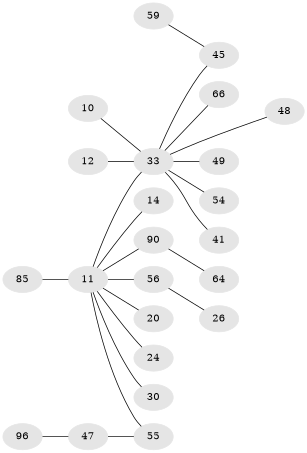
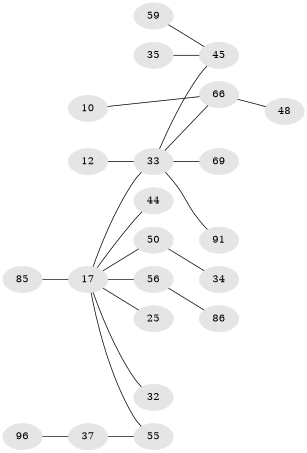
node "35": added
edge "10" -- "33": now "10" -- "66"
edge "48" -- "33": now "48" -- "66"
node "49": label "49" -> "69"
node "14": label "14" -> "44"
node "54": removed
node "90": label "90" -> "50"
node "41": label "41" -> "91"
node "11": label "11" -> "17"
node "64": label "64" -> "34"
node "20": label "20" -> "25"
node "26": label "26" -> "86"
node "24": removed
node "30": label "30" -> "32"
node "47": label "47" -> "37"
